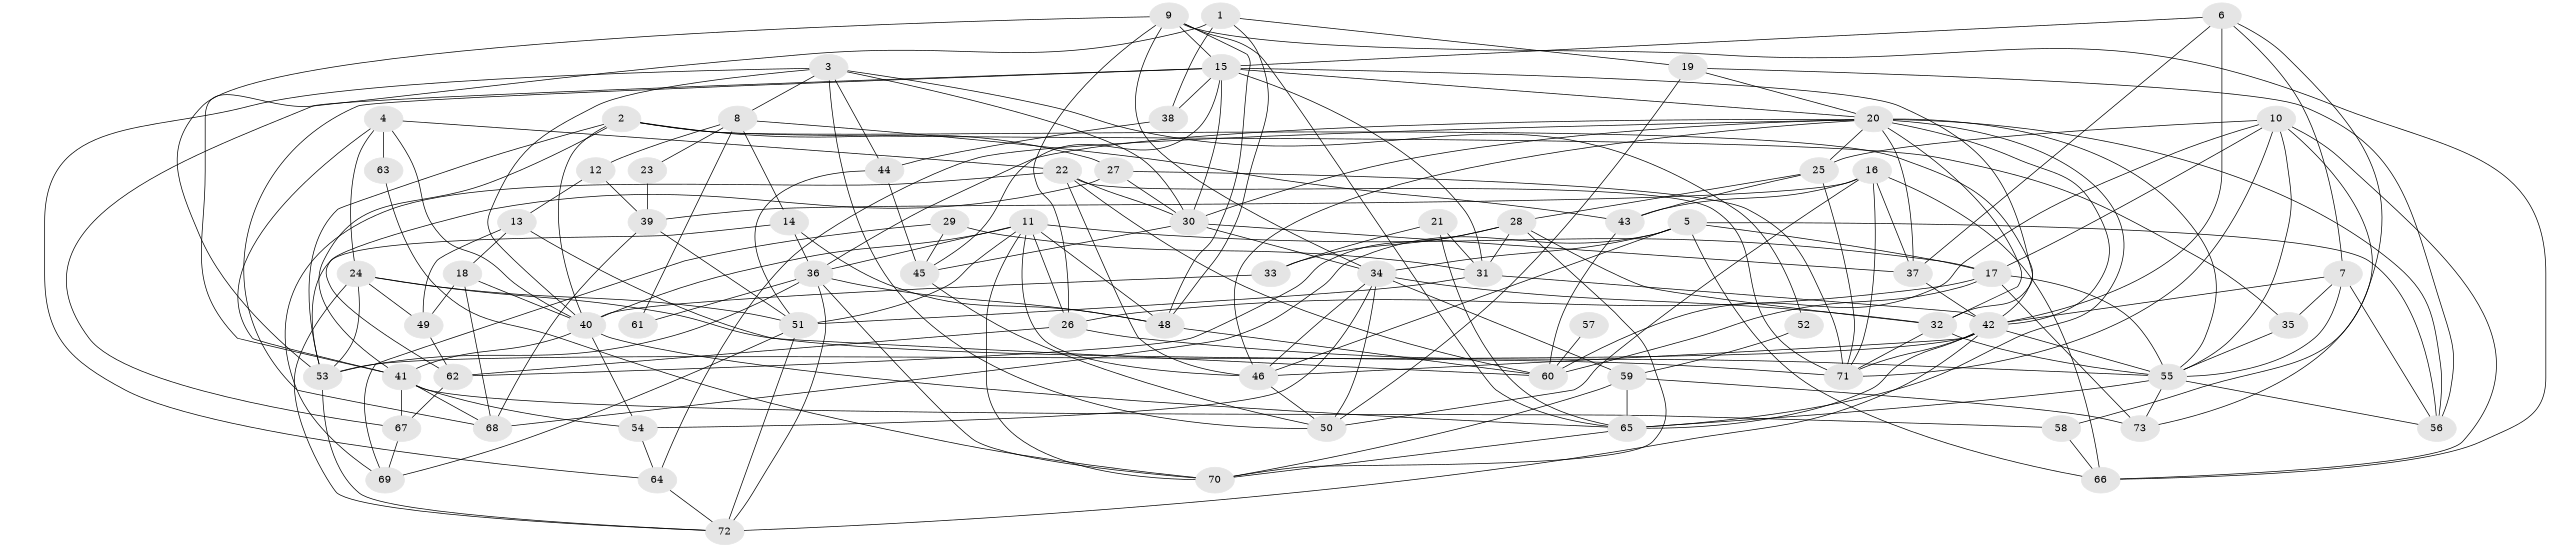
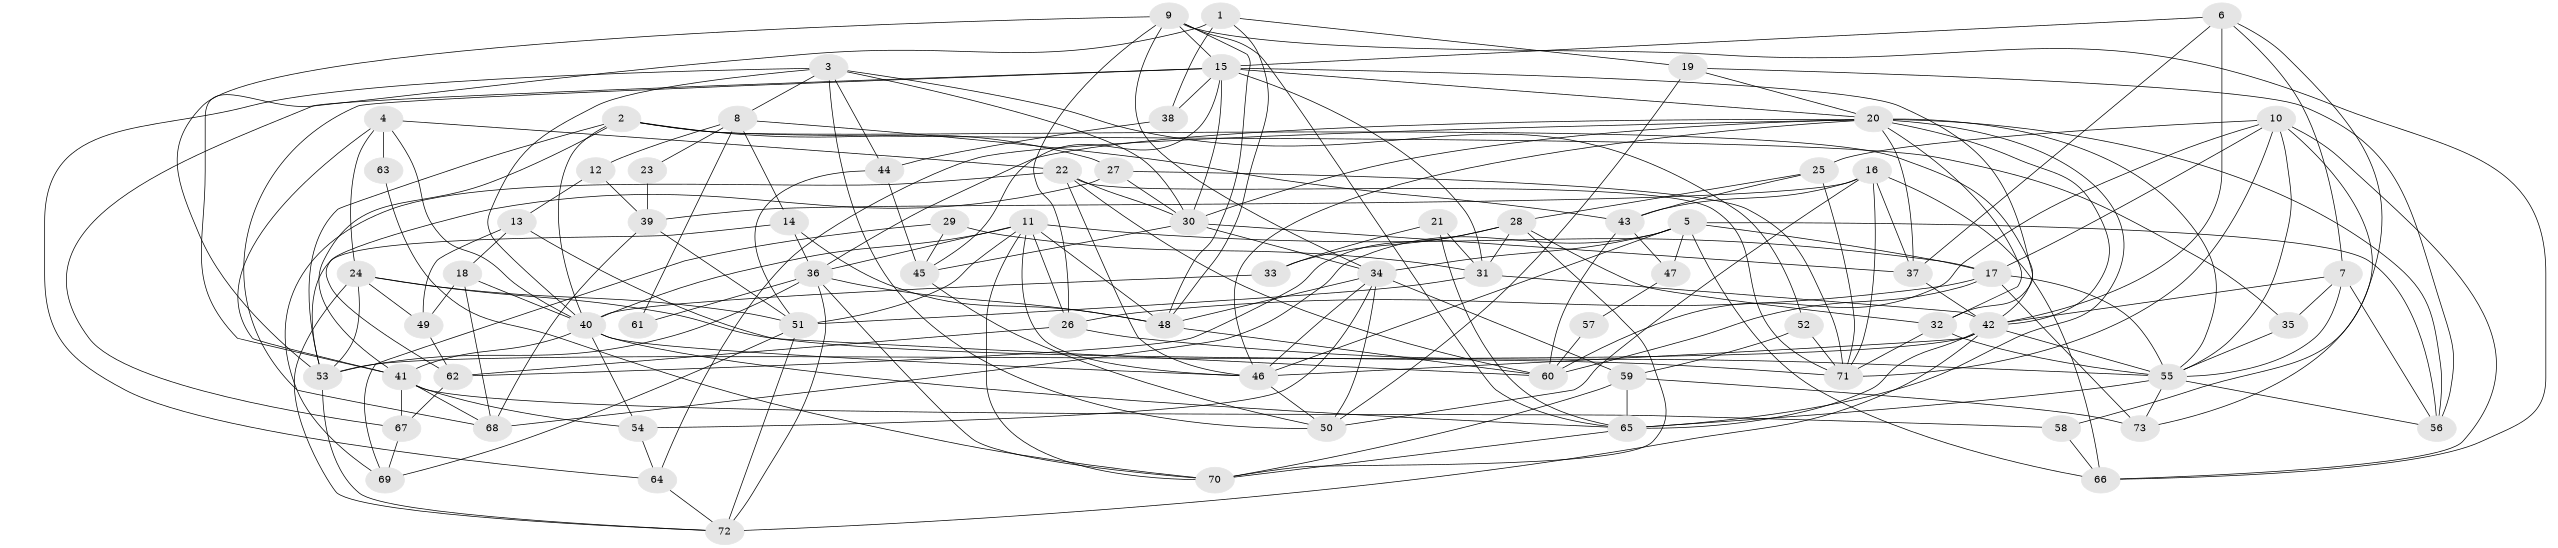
edge "20" -- "25": removed
node "47": added
edge "34" -- "32": now "34" -- "48"
edge "42" -- "71": now "52" -- "71"
edge "40" -- "46": added
